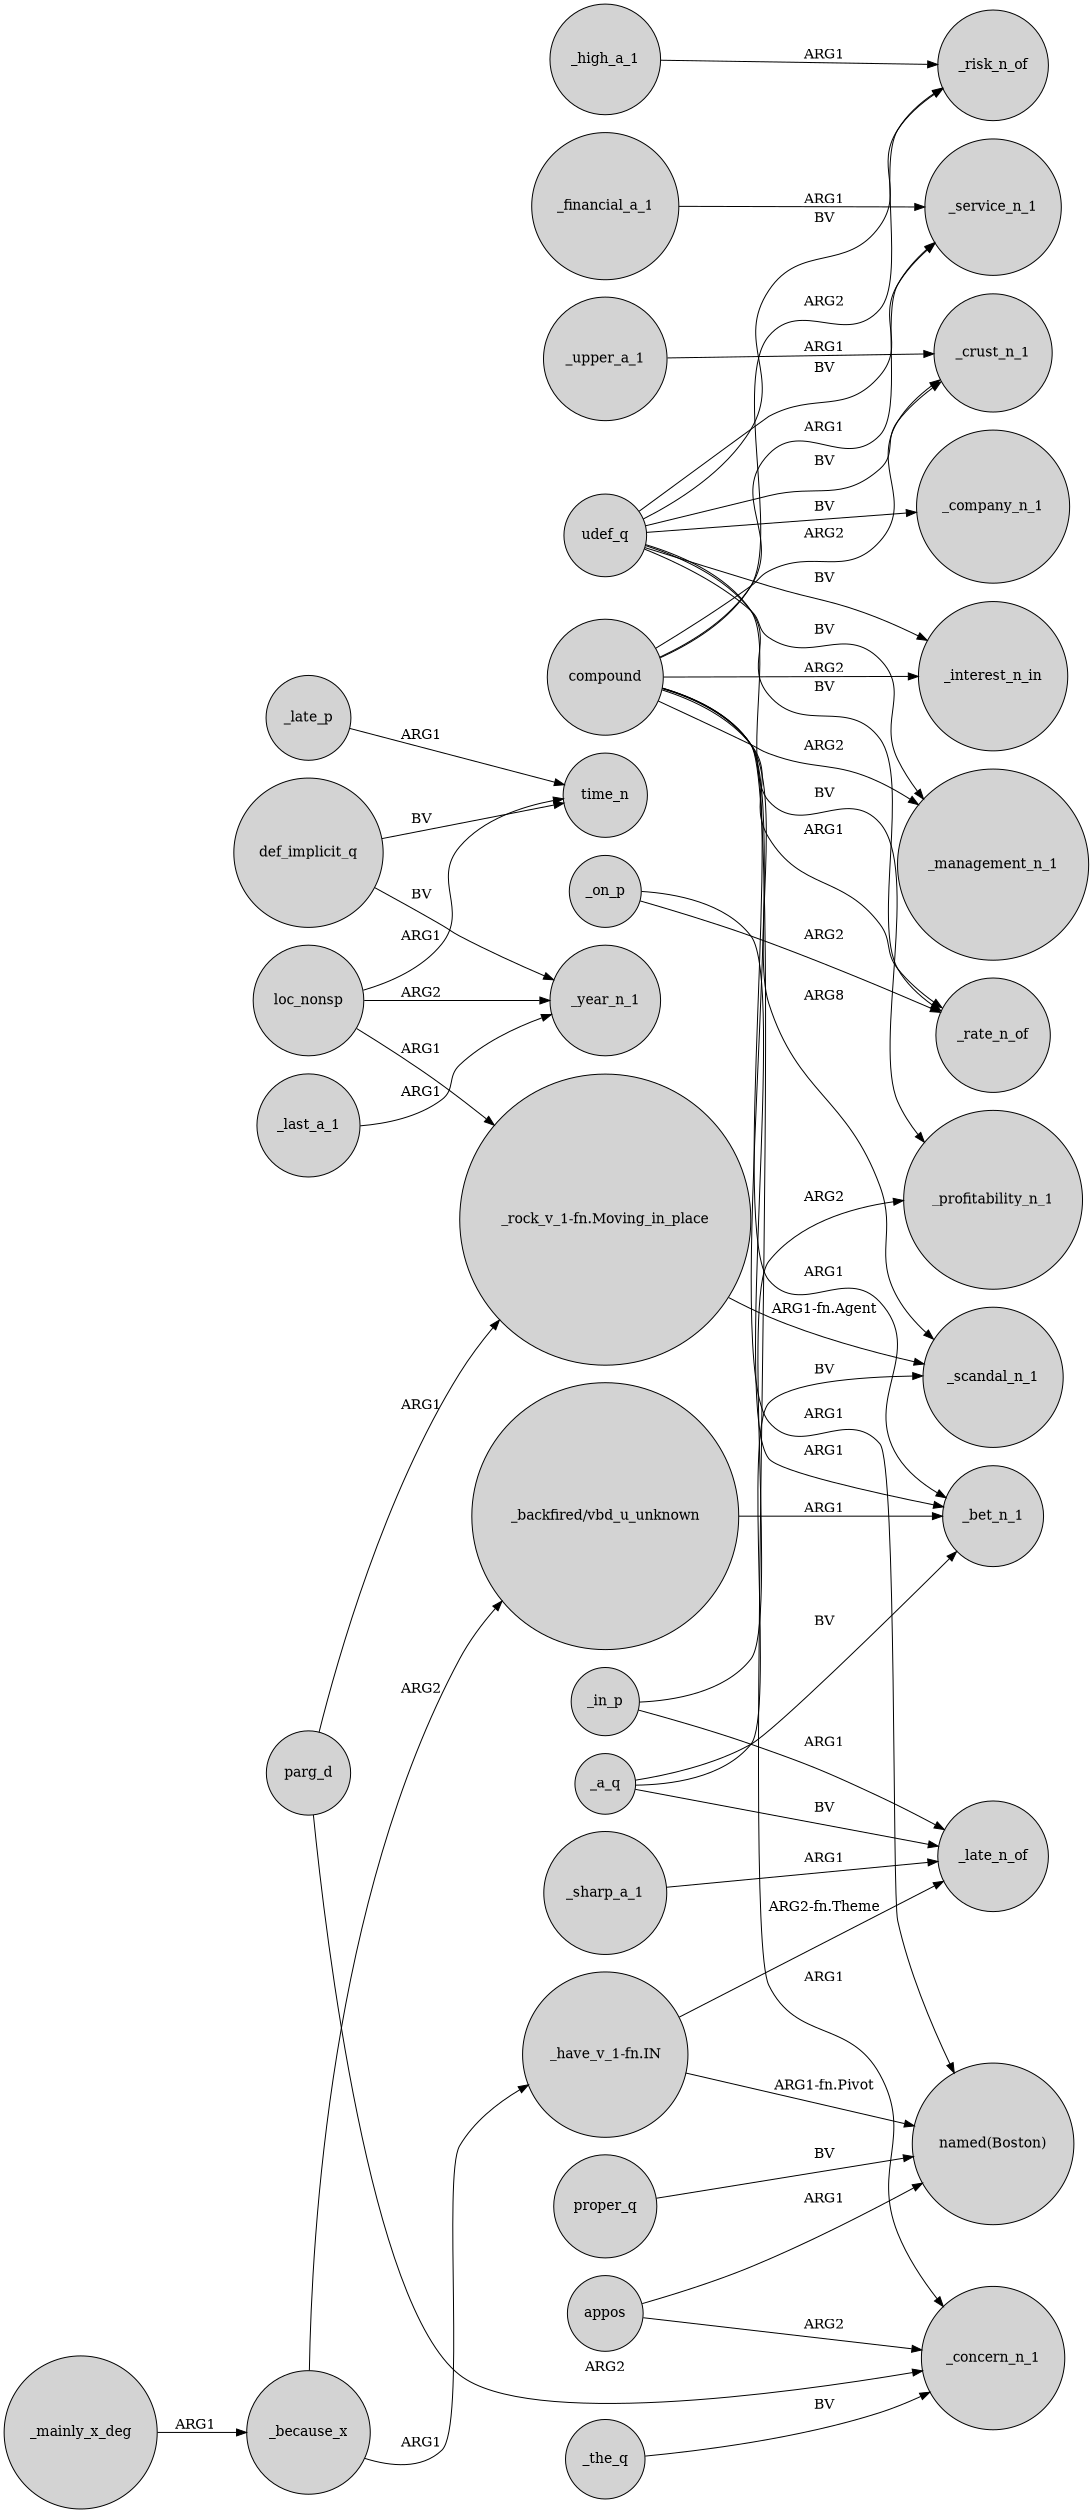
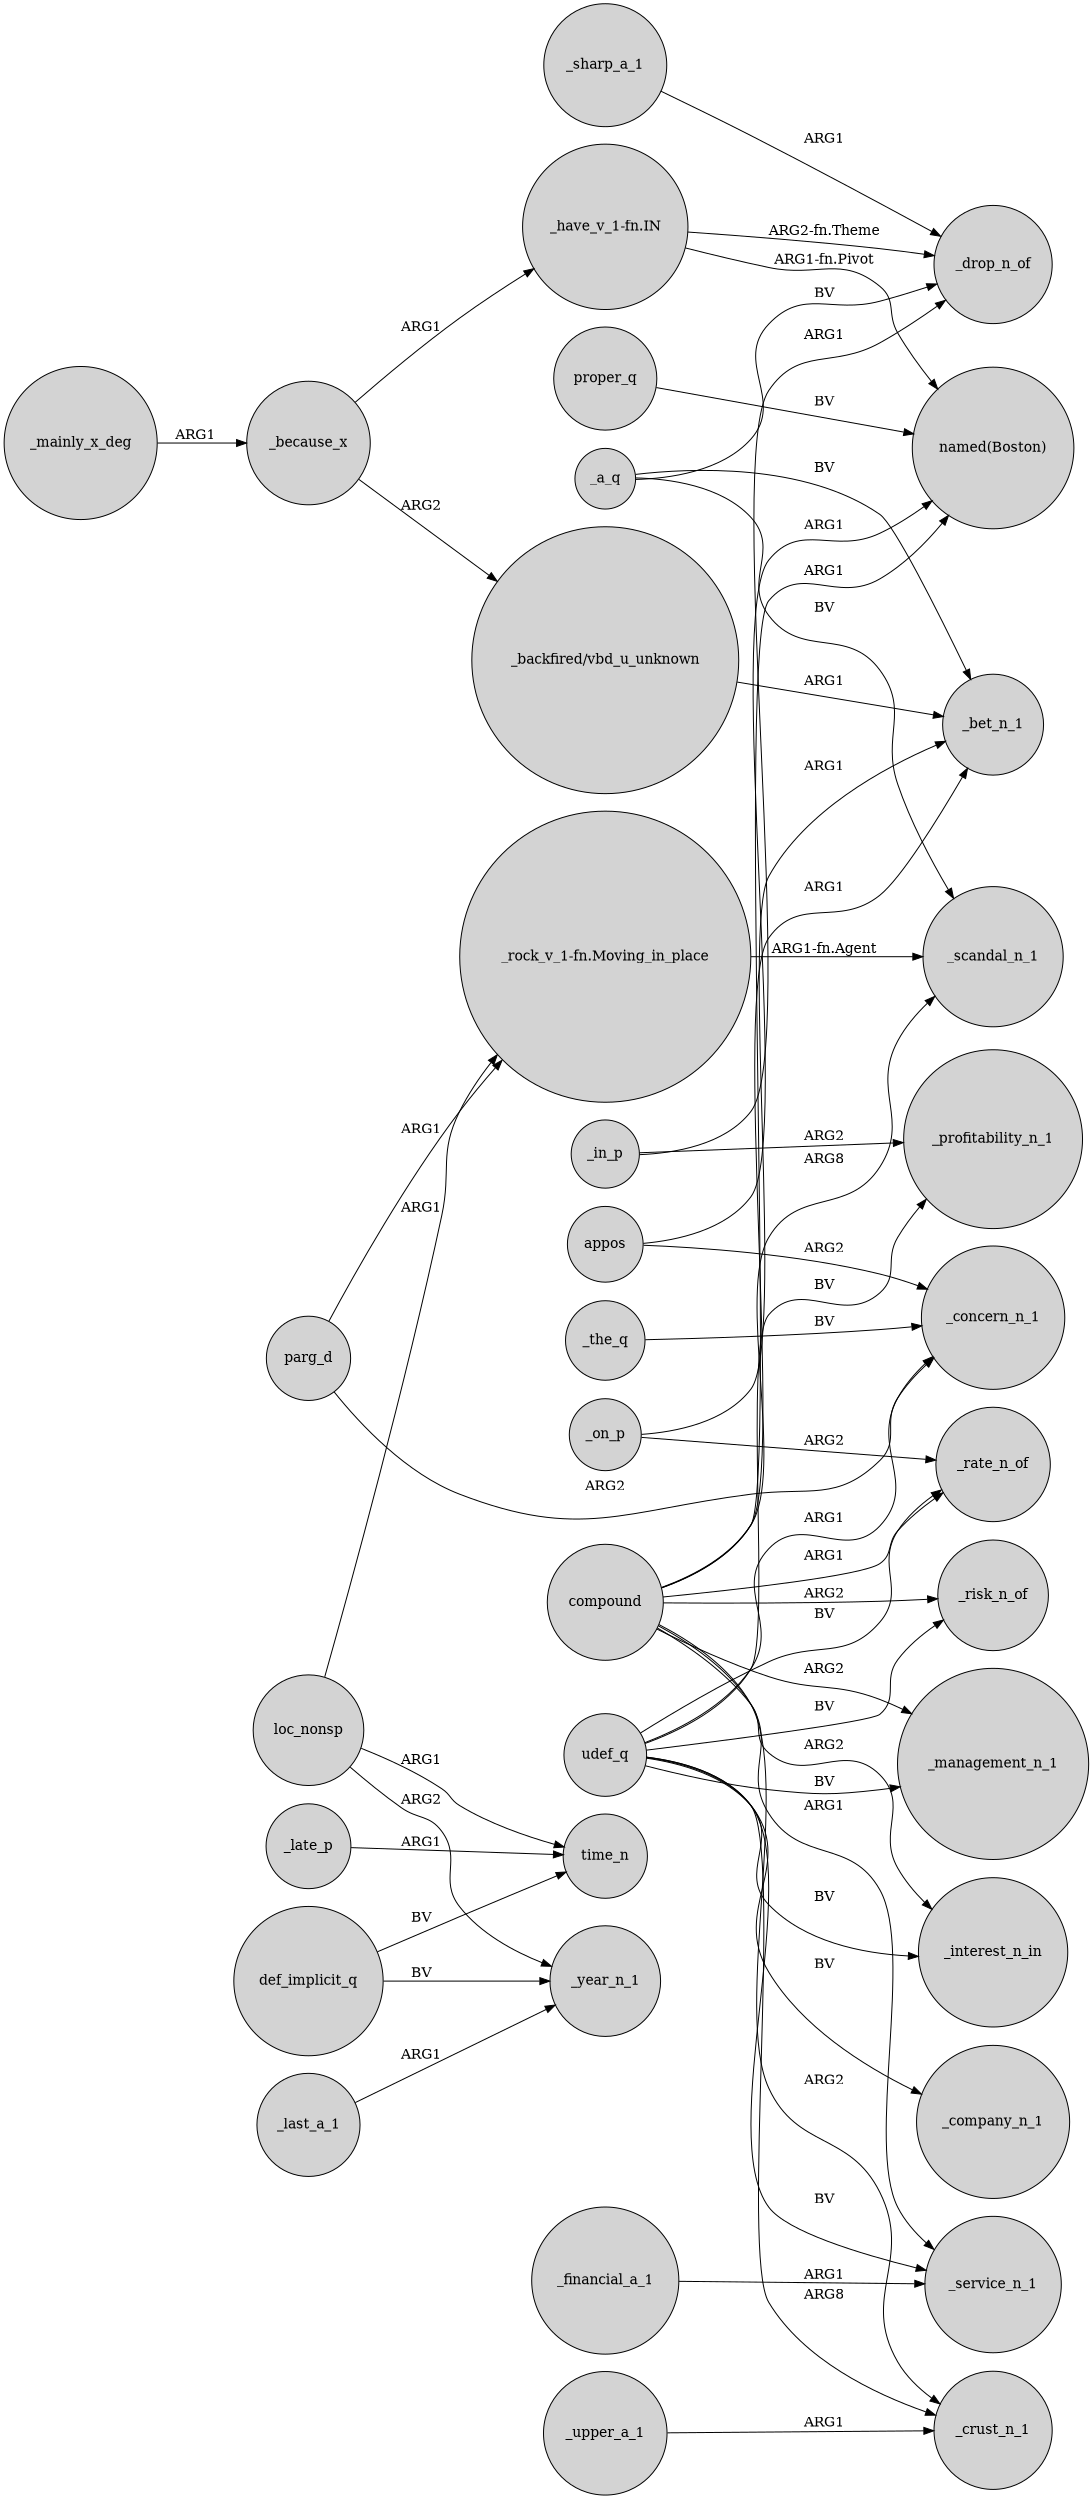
node "_high_a_1": removed
edge "udef_q" -> "_crust_n_1": label "BV" -> "ARG8"
edge "compound" -> "_concern_n_1": now "udef_q" -> "_concern_n_1"
node "_late_n_of": label "_late_n_of" -> "_drop_n_of"
